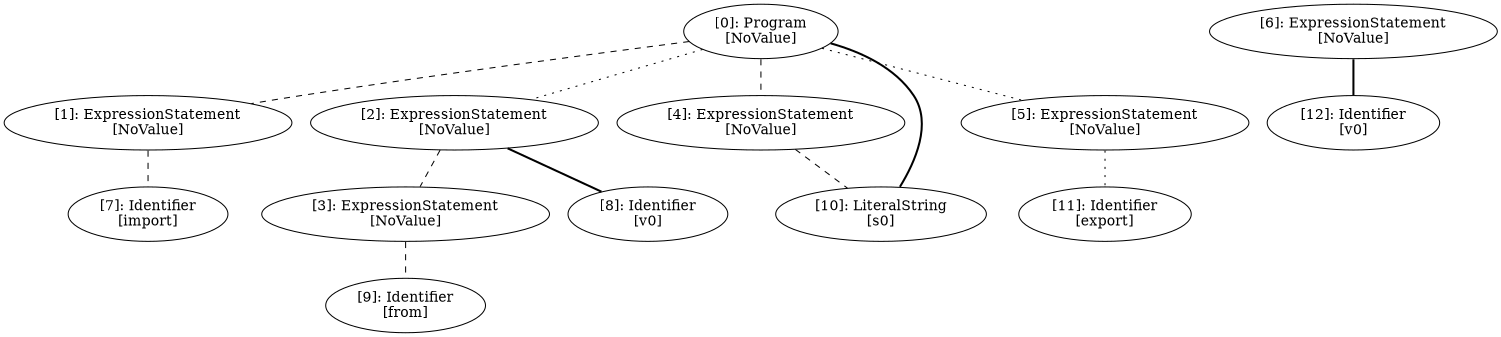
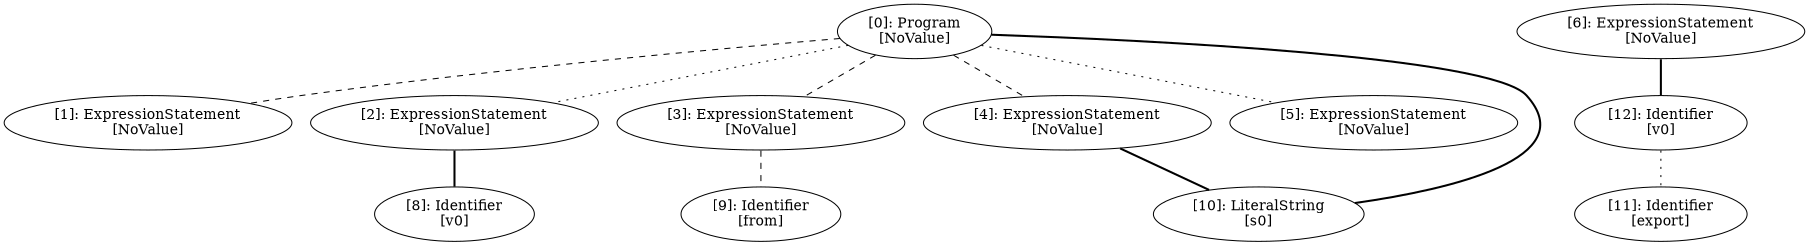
edge "[2]: ExpressionStatement [NoValue]" -- "[3]: ExpressionStatement [NoValue]": now "[0]: Program [NoValue]" -- "[3]: ExpressionStatement [NoValue]"
edge "[4]: ExpressionStatement [NoValue]" -- "[10]: LiteralString [s0]": style dashed -> bold
edge "[5]: ExpressionStatement [NoValue]" -- "[11]: Identifier [export]": now "[12]: Identifier [v0]" -- "[11]: Identifier [export]"
node "[7]: Identifier [import]": removed
